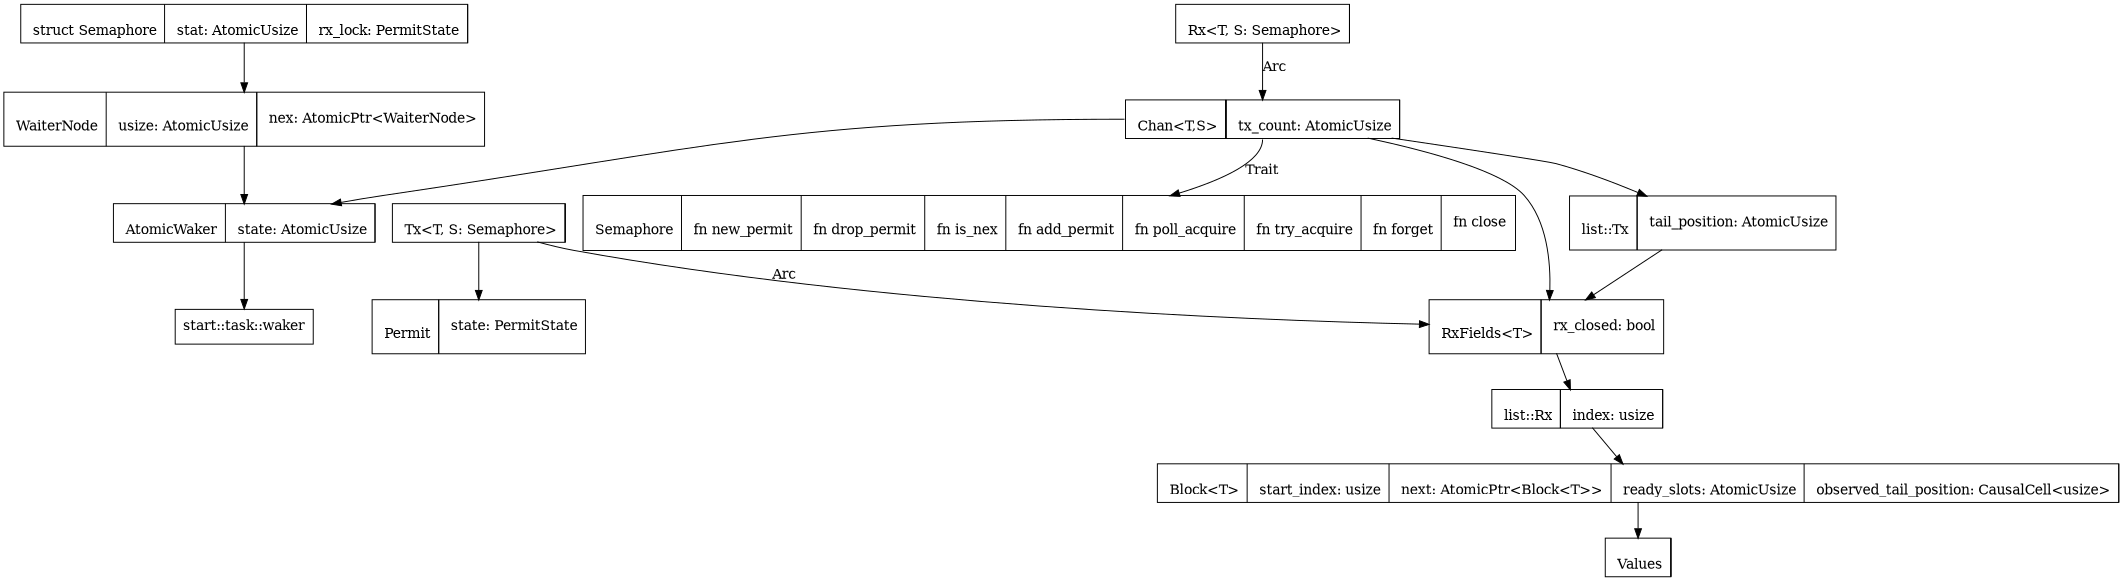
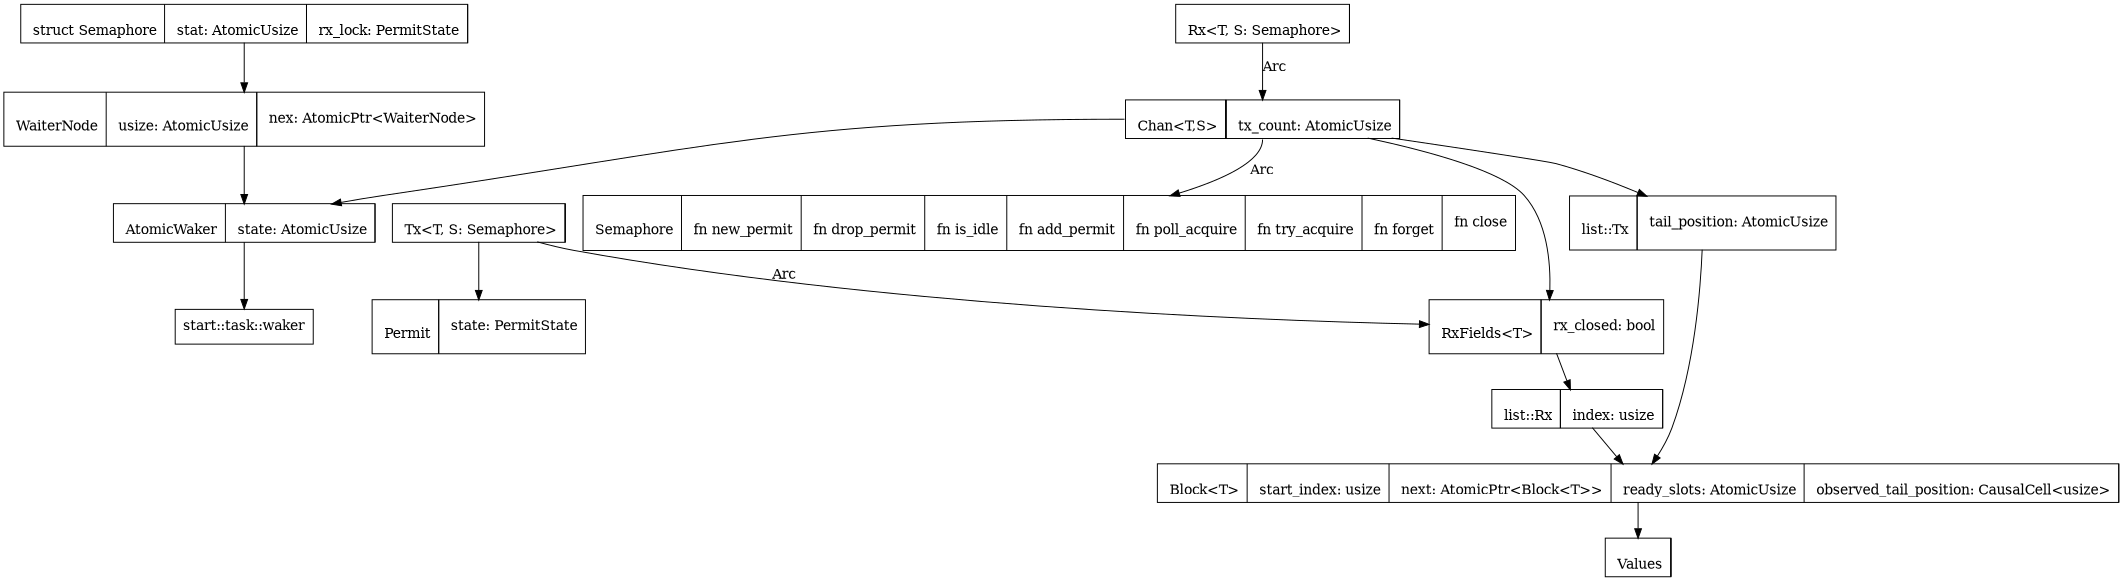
edge "Chan<T,S>" -> "Semaphore": label "Trait" -> "Arc"
node "Semaphore": text "fn is_nex" -> "fn is_idle"
edge "list::Tx" -> "RxFields<T>": now "list::Tx" -> "Block<T>"
